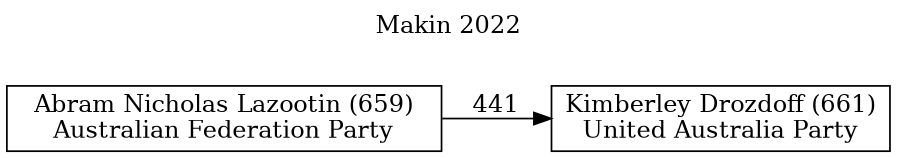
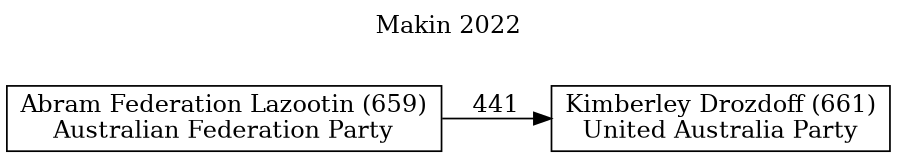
node "Abram Nicholas Lazootin (659) Australian Federation Party": label "Abram Nicholas Lazootin (659) Australian Federation Party" -> "Abram Federation Lazootin (659) Australian Federation Party"
